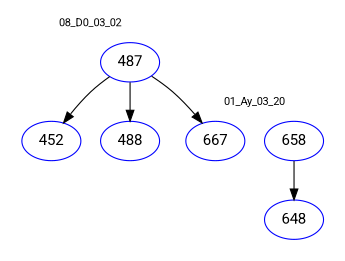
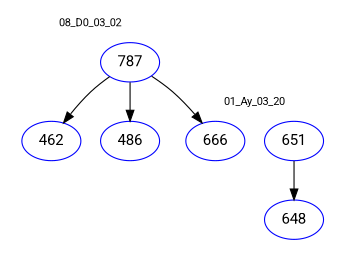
node "487": label "487" -> "787"
node "452": label "452" -> "462"
node "488": label "488" -> "486"
node "667": label "667" -> "666"
node "658": label "658" -> "651"
